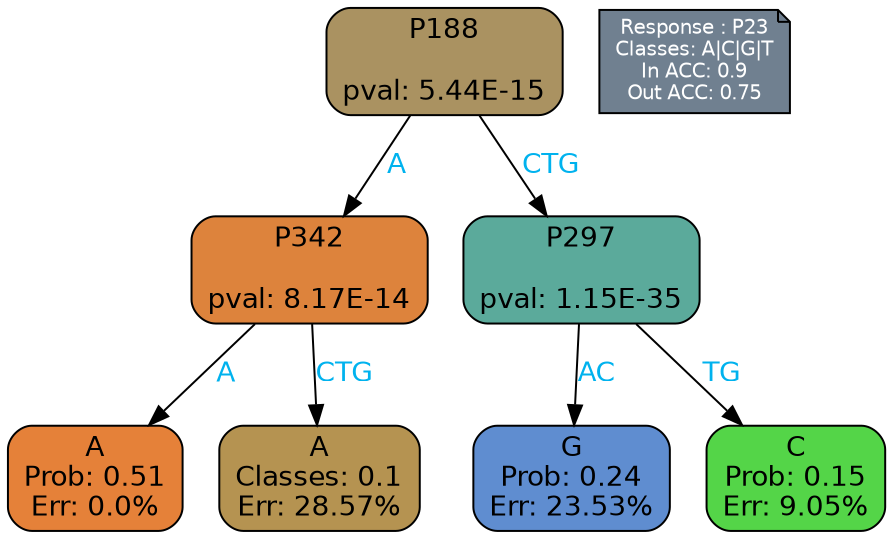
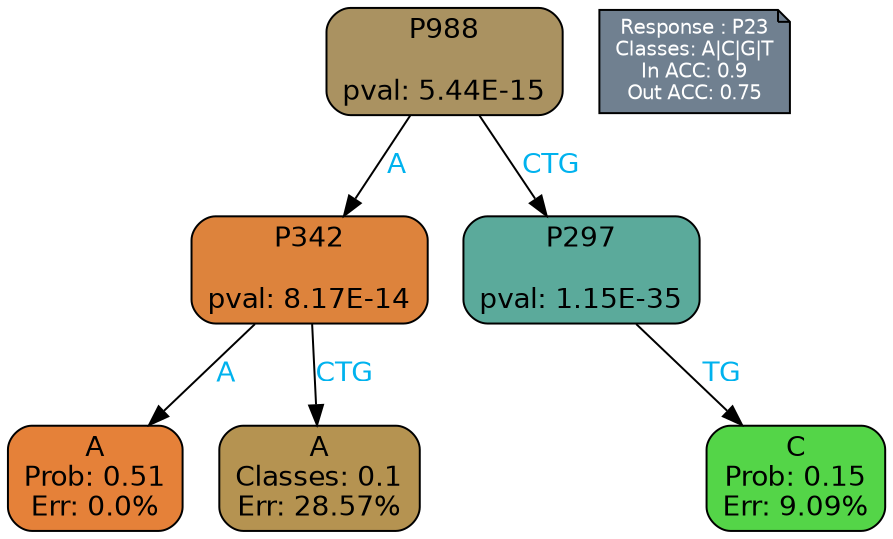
node "P188 pval: 5.44E-15": label "P188 pval: 5.44E-15" -> "P988 pval: 5.44E-15"
node "G Prob: 0.24 Err: 23.53%": removed
node "C Prob: 0.15 Err: 9.05%": label "C Prob: 0.15 Err: 9.05%" -> "C Prob: 0.15 Err: 9.09%"
